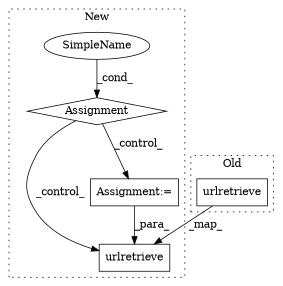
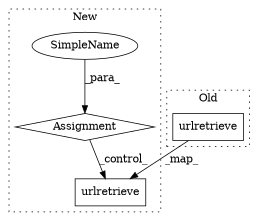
edge "SimpleName" -> "Assignment": label "_cond_" -> "_para_"
node "Assignment:=": removed
